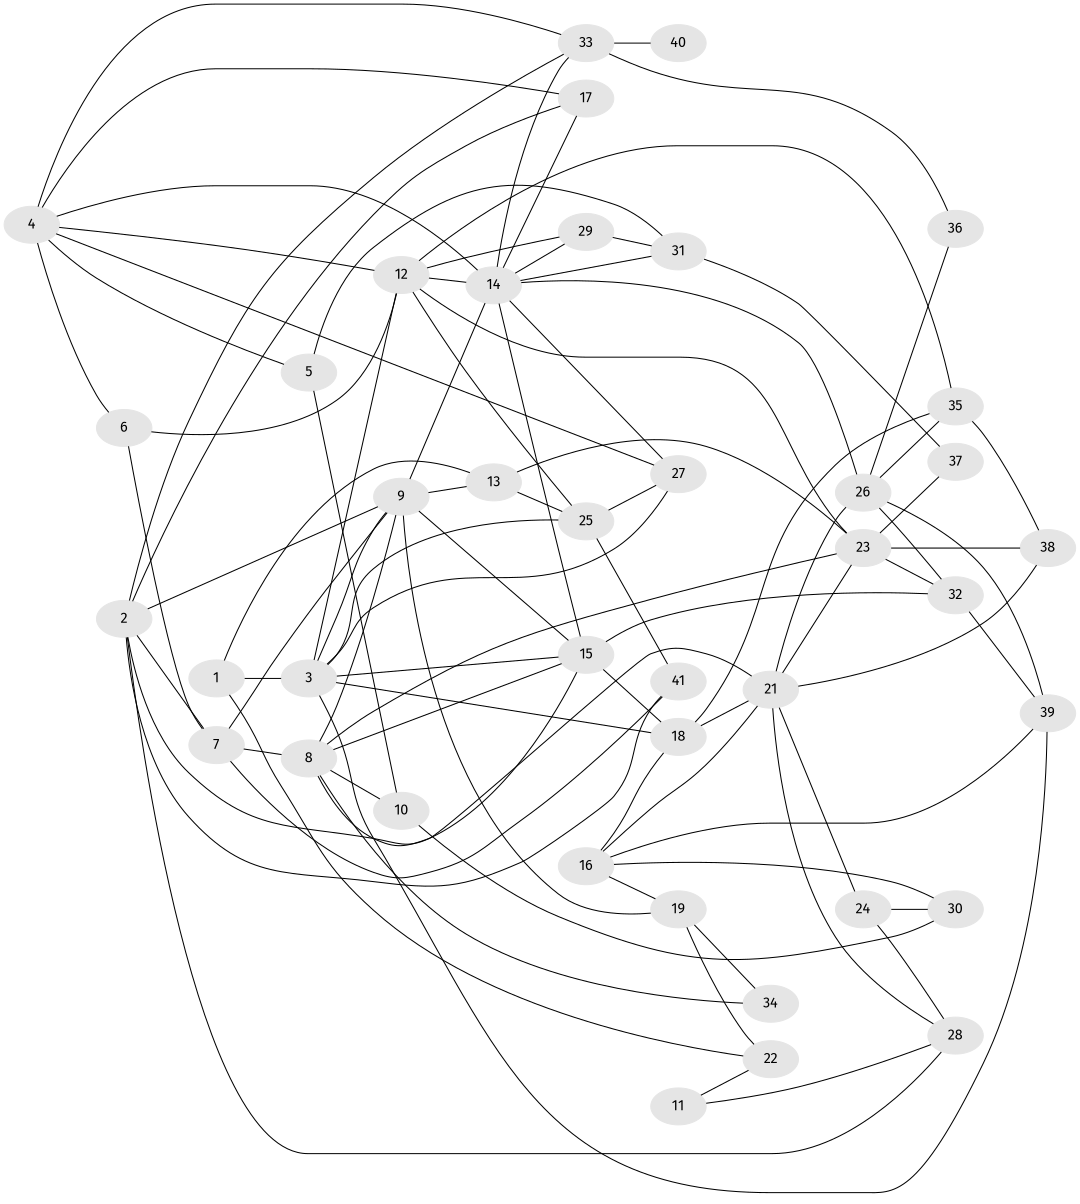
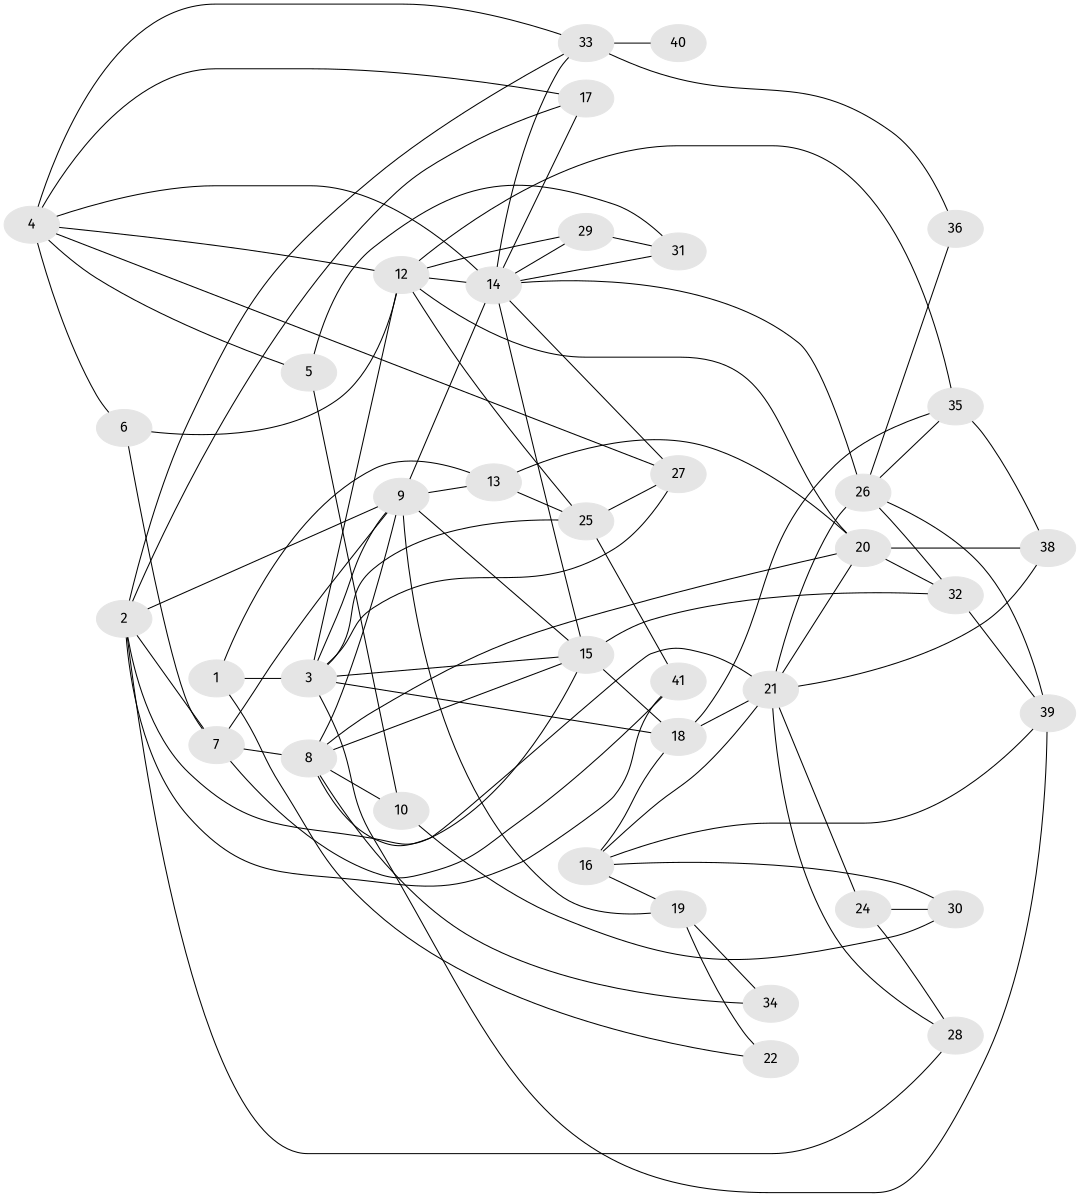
node "37": removed
node "23": label "23" -> "20"
node "11": removed
